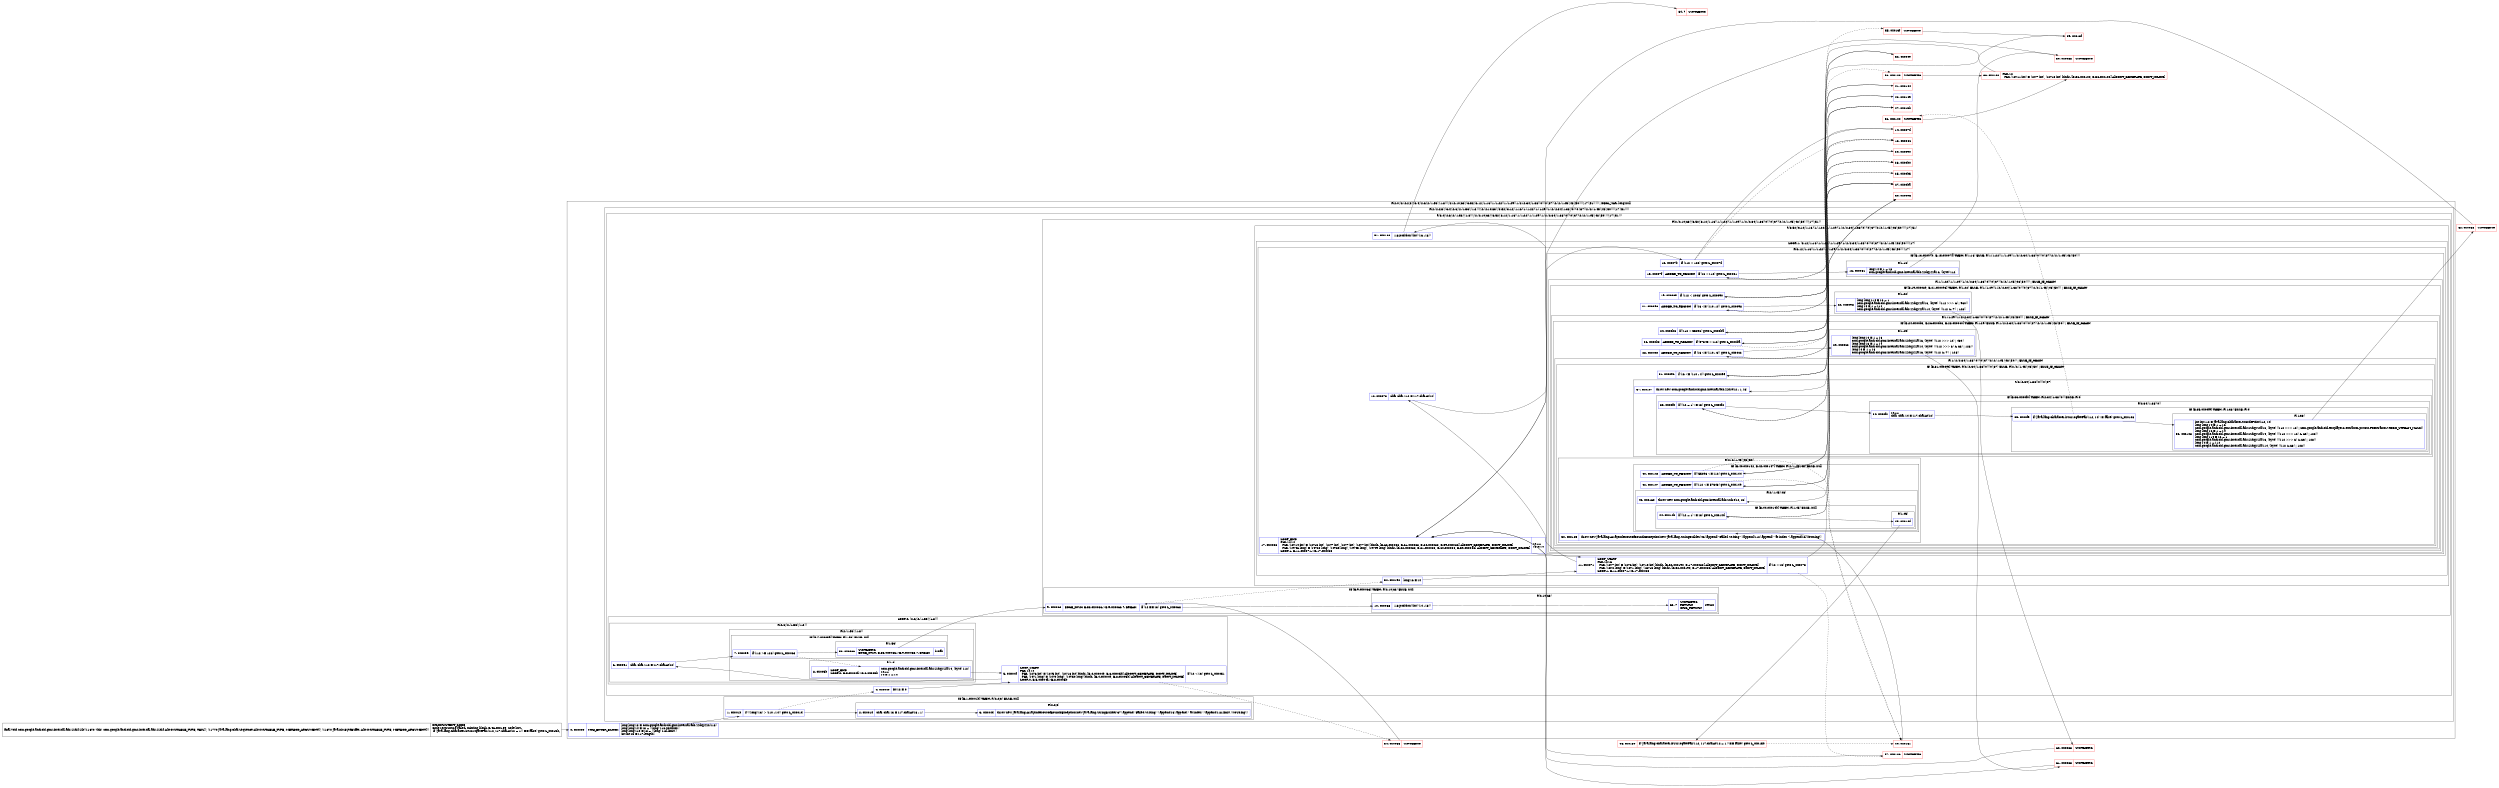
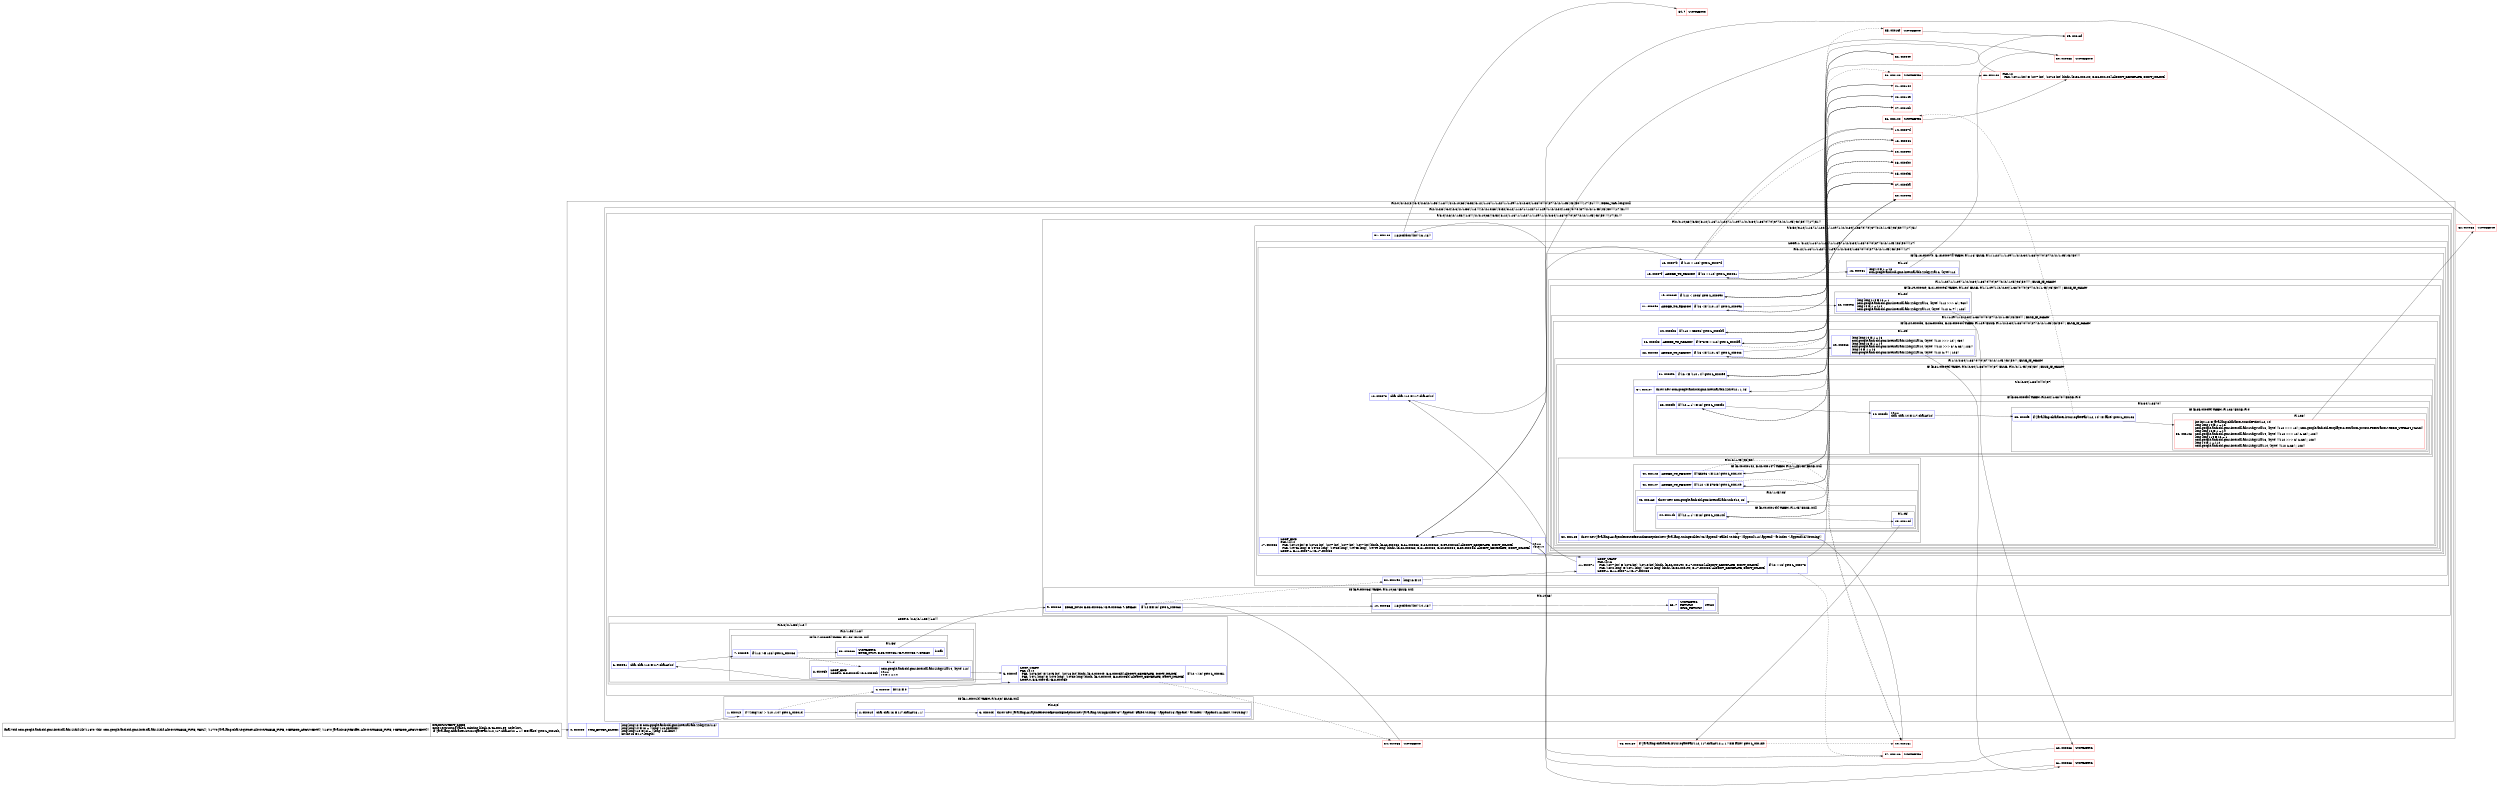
node "38: 0x0108": color blue -> red
